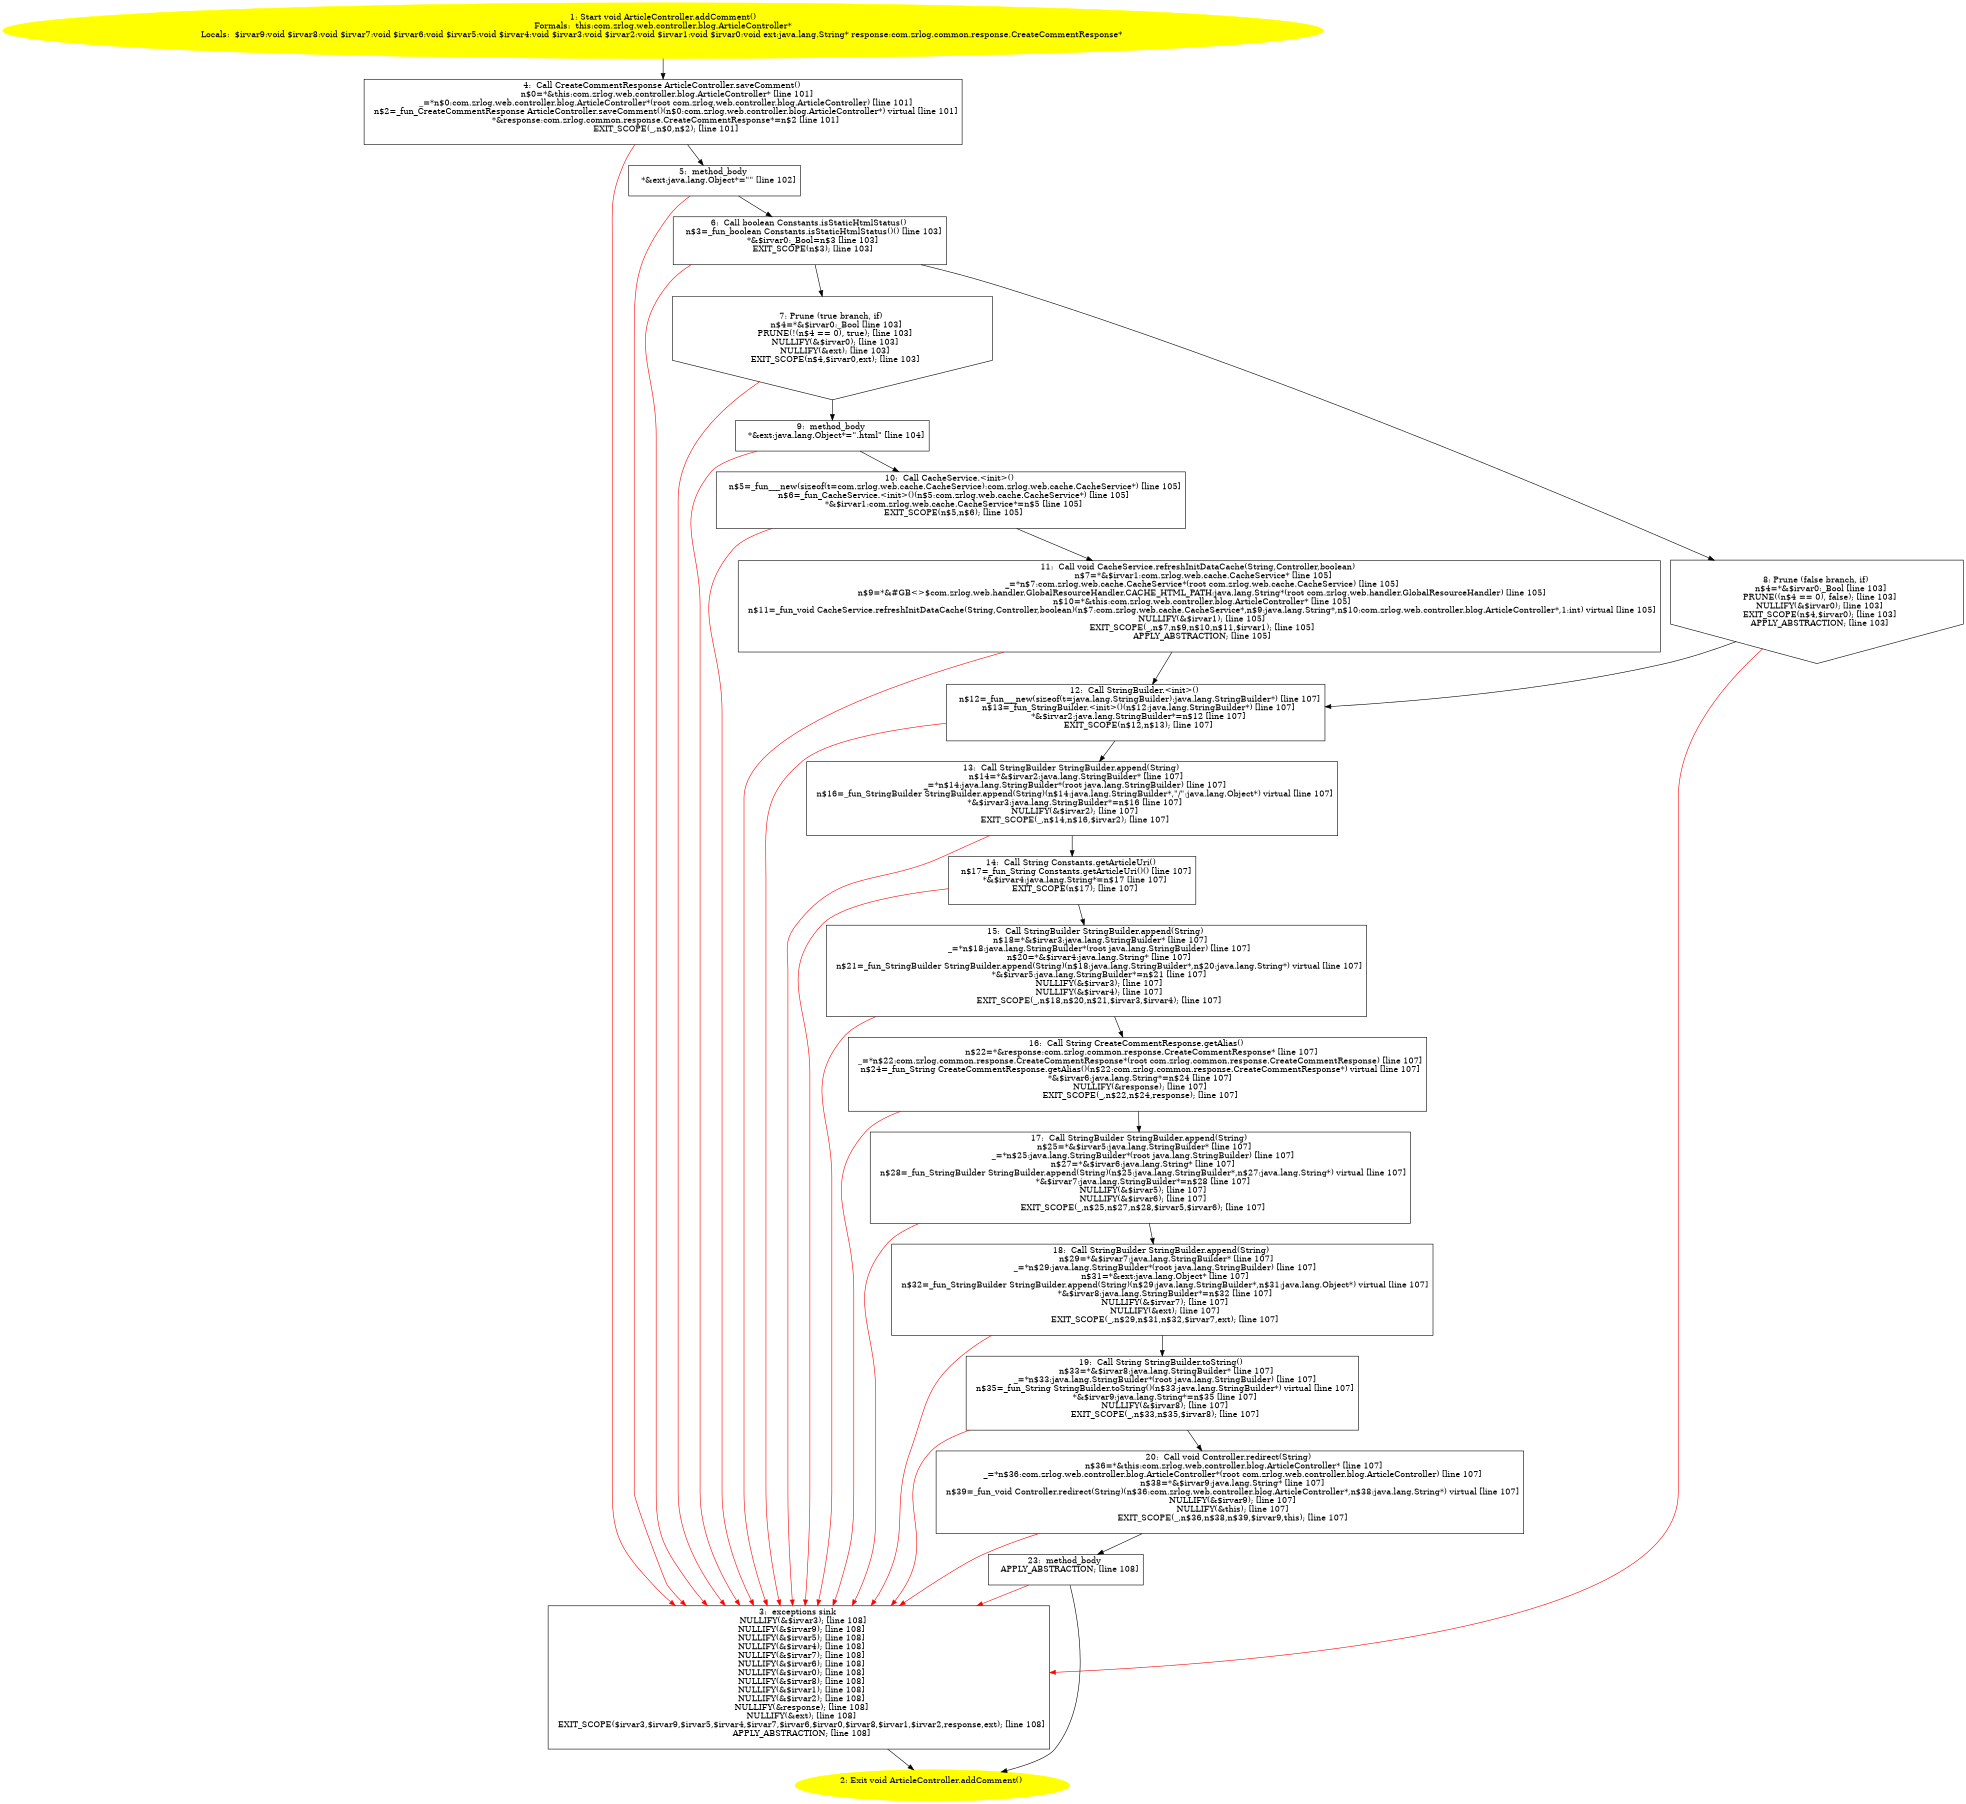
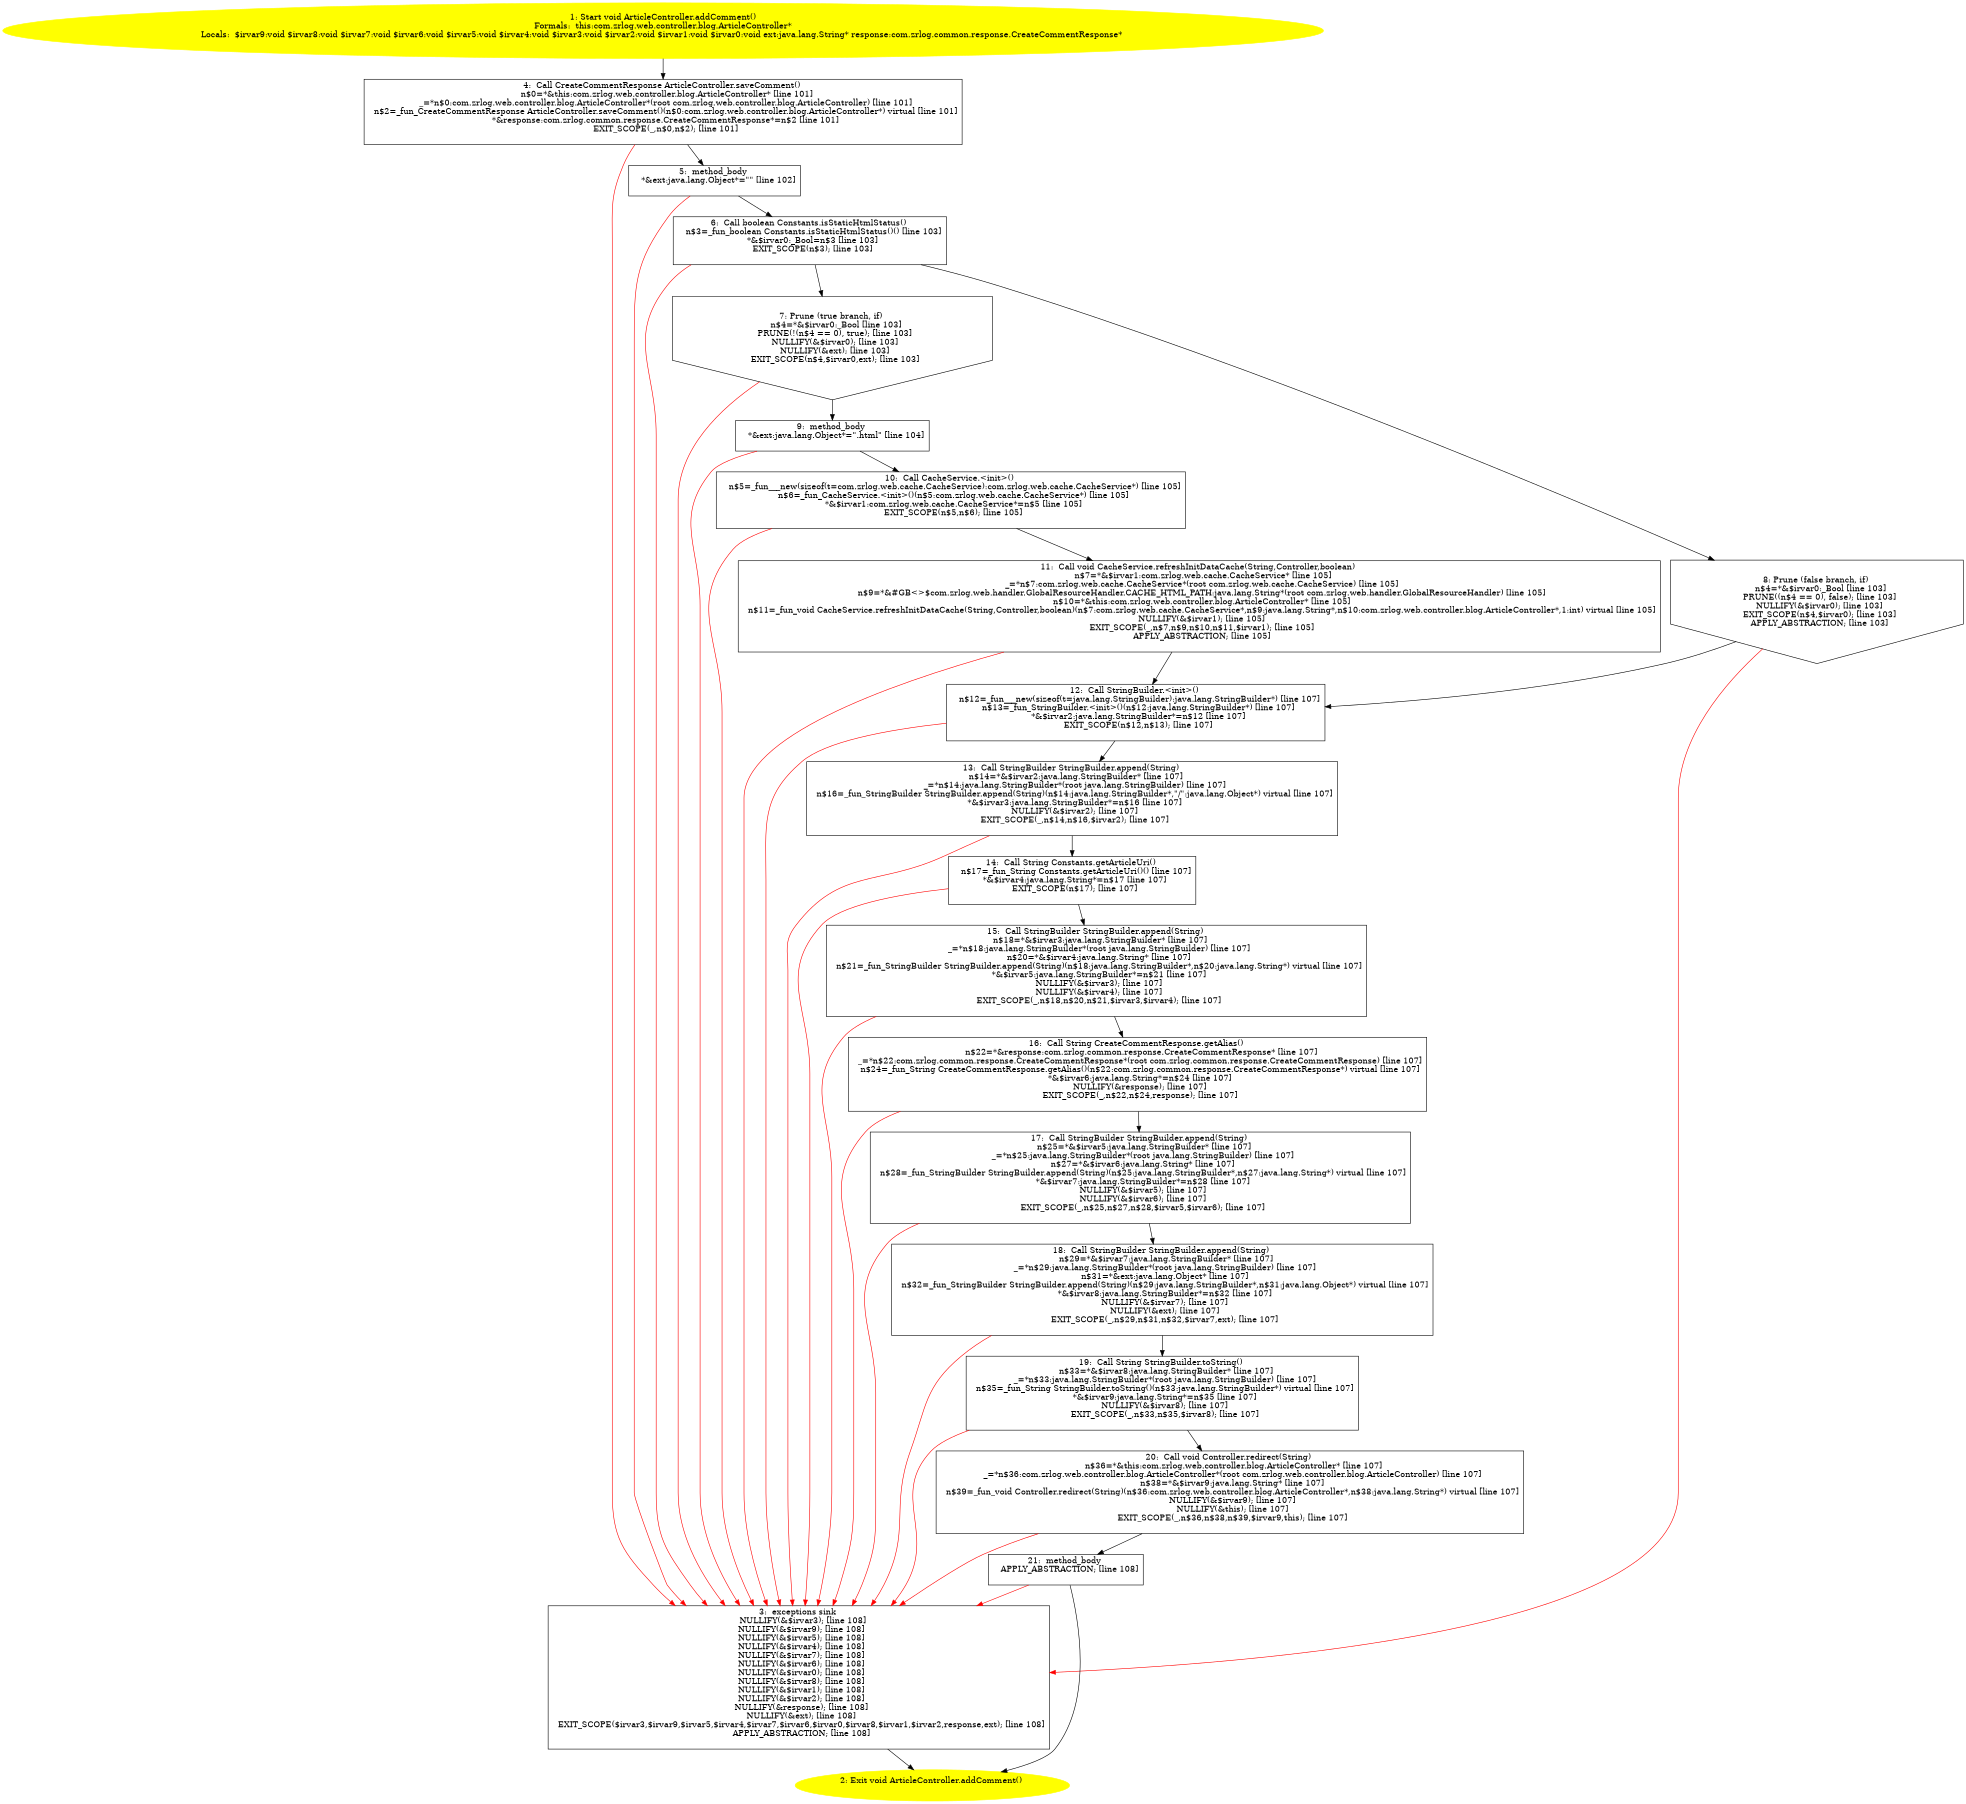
node "23:  method_body APPLY_ABSTRACTION; [line 108]": label "23:  method_body APPLY_ABSTRACTION; [line 108]" -> "21:  method_body APPLY_ABSTRACTION; [line 108]"
